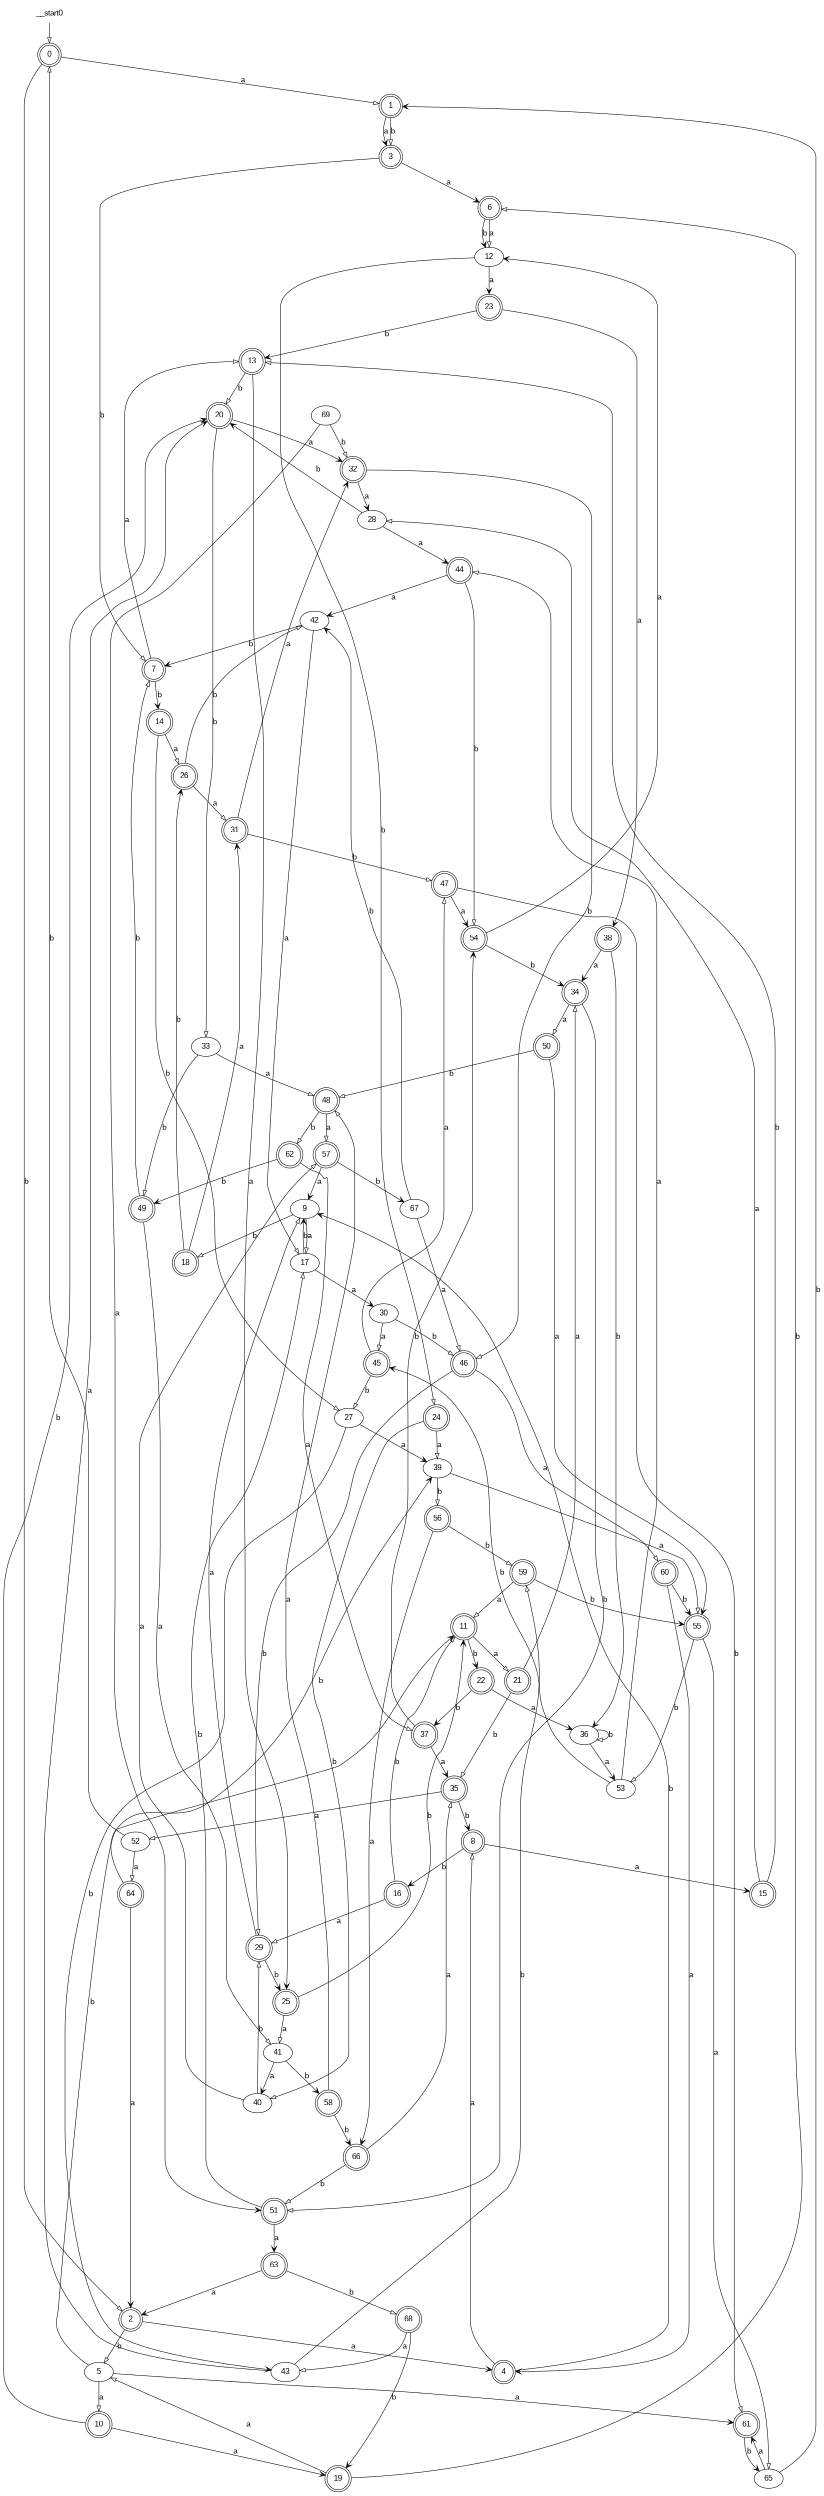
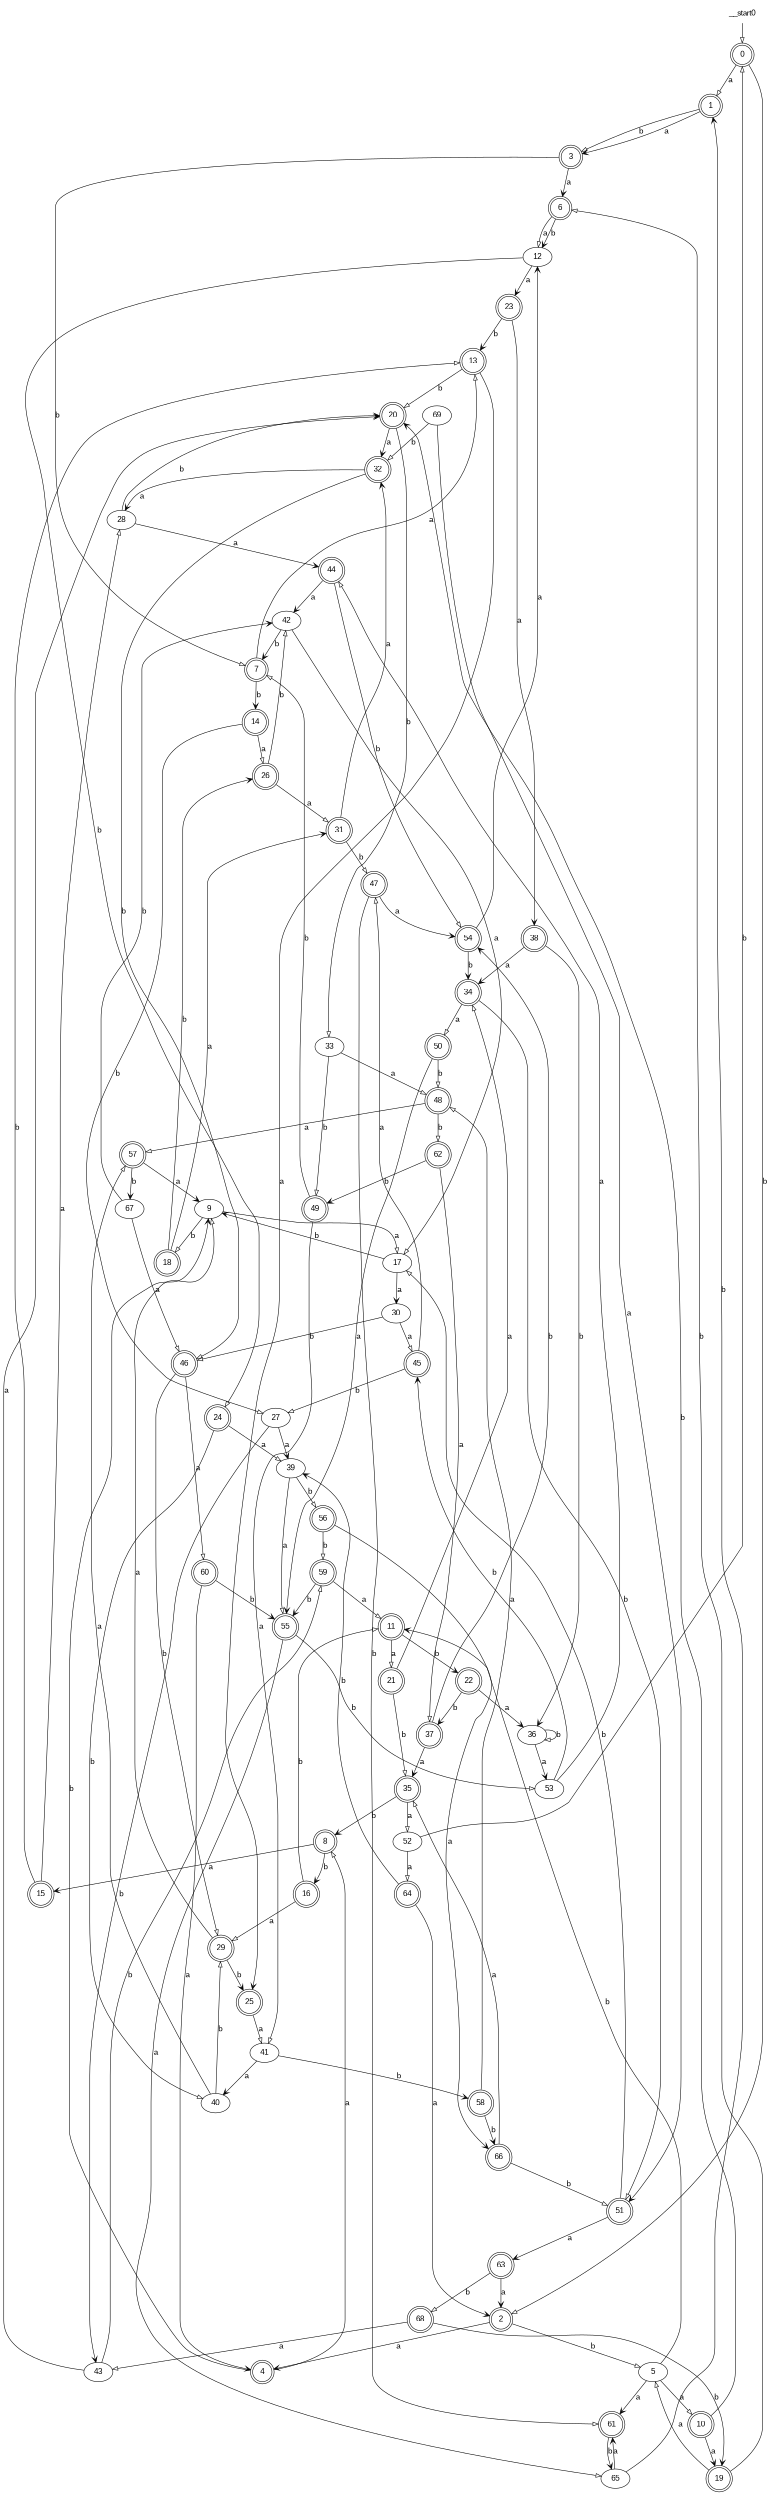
edge "25" -> "11": removed, label "b"
